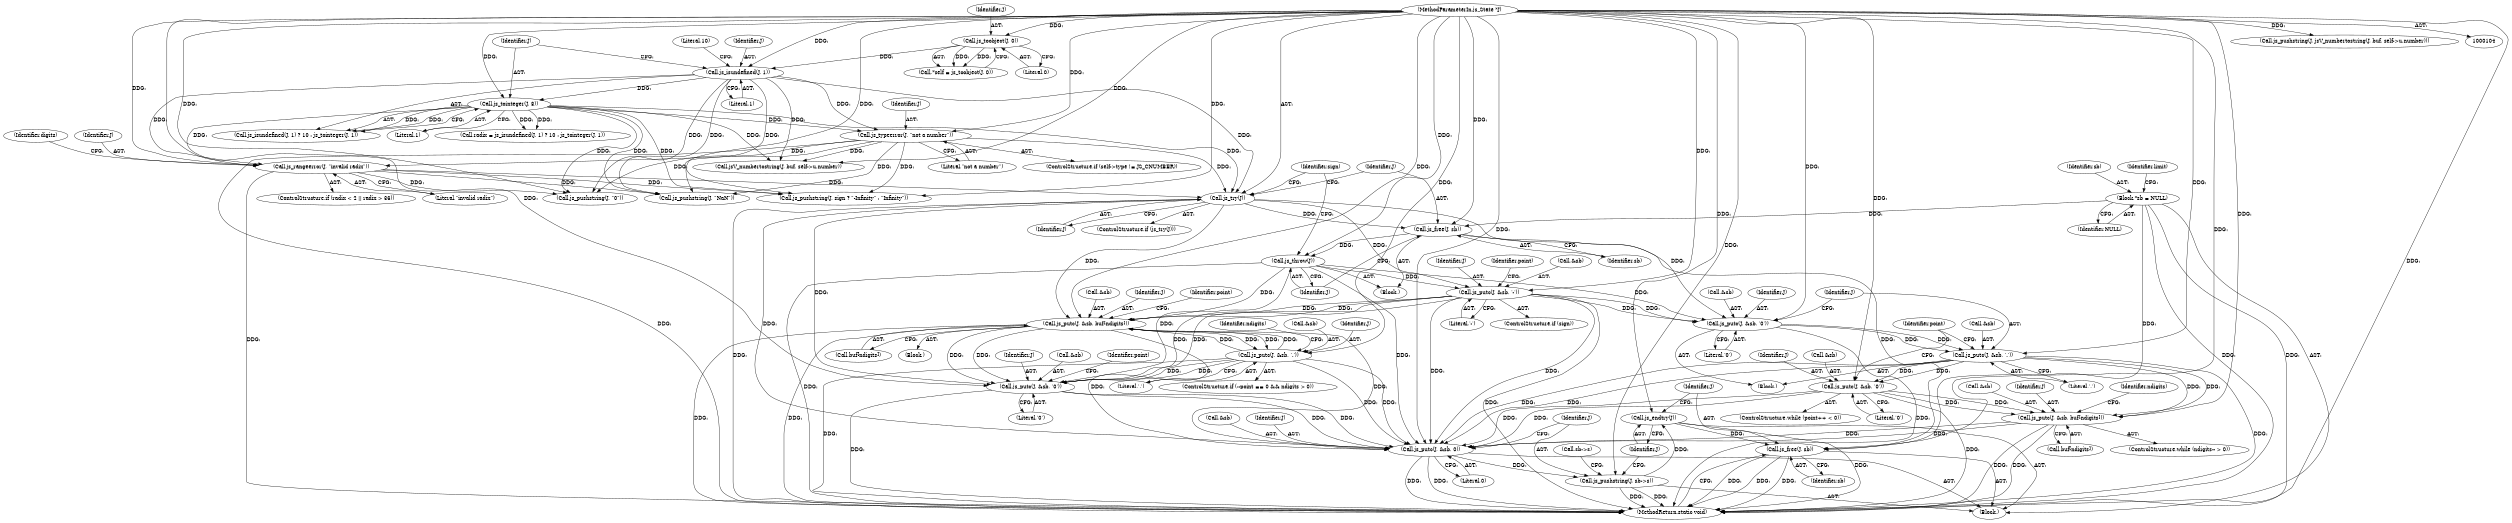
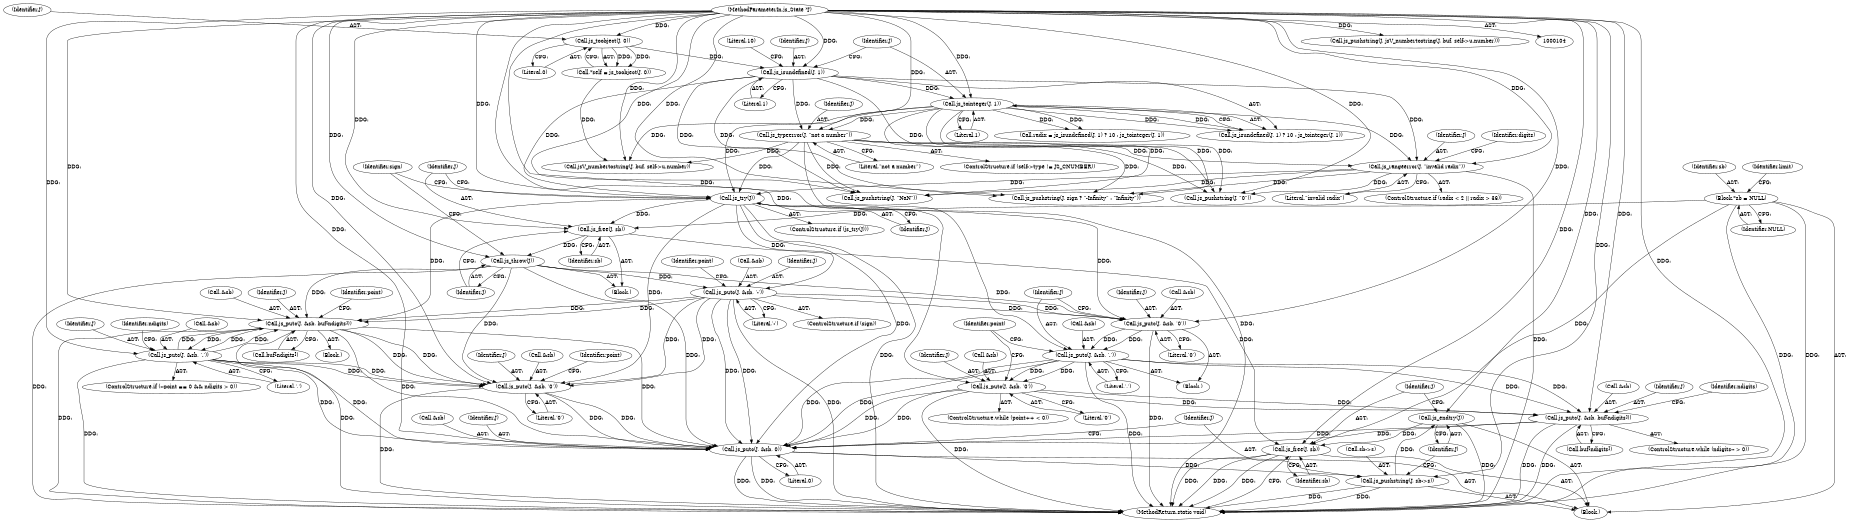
node "(Call,js_tointeger(J, 8))": label "(Call,js_tointeger(J, 8))" -> "(Call,js_tointeger(J, 1))"
edge "(MethodParameterIn,js_State *J)" -> "(Call,js_try(J))": label "AST: " -> "DDG: "
edge "(Call,js_isundefined(J, 1))" -> "(Call,jsV_numbertostring(J, buf, self->u.number))": now "(Call,*self = js_toobject(J, 0))" -> "(Call,jsV_numbertostring(J, buf, self->u.number))"
edge "(MethodParameterIn,js_State *J)" -> "(Call,js_putc(J, &sb, '-'))": removed, label "DDG:"
edge "(Call,sb->s)" -> "(Call,js_pushstring(J, sb->s))": label "CFG: " -> "AST: "
